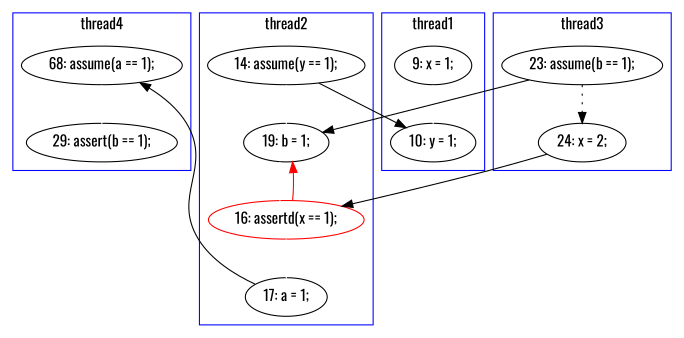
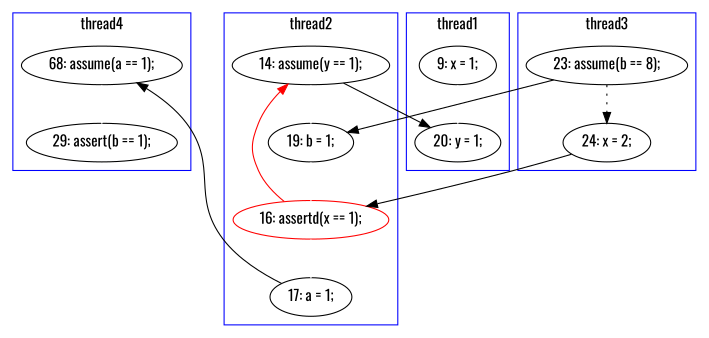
node "23: assume(b == 1);": label "23: assume(b == 1);" -> "23: assume(b == 8);"
node "10: y = 1;": label "10: y = 1;" -> "20: y = 1;"
edge "16: assertd(x == 1);" -> "19: b = 1;": now "16: assertd(x == 1);" -> "14: assume(y == 1);"
